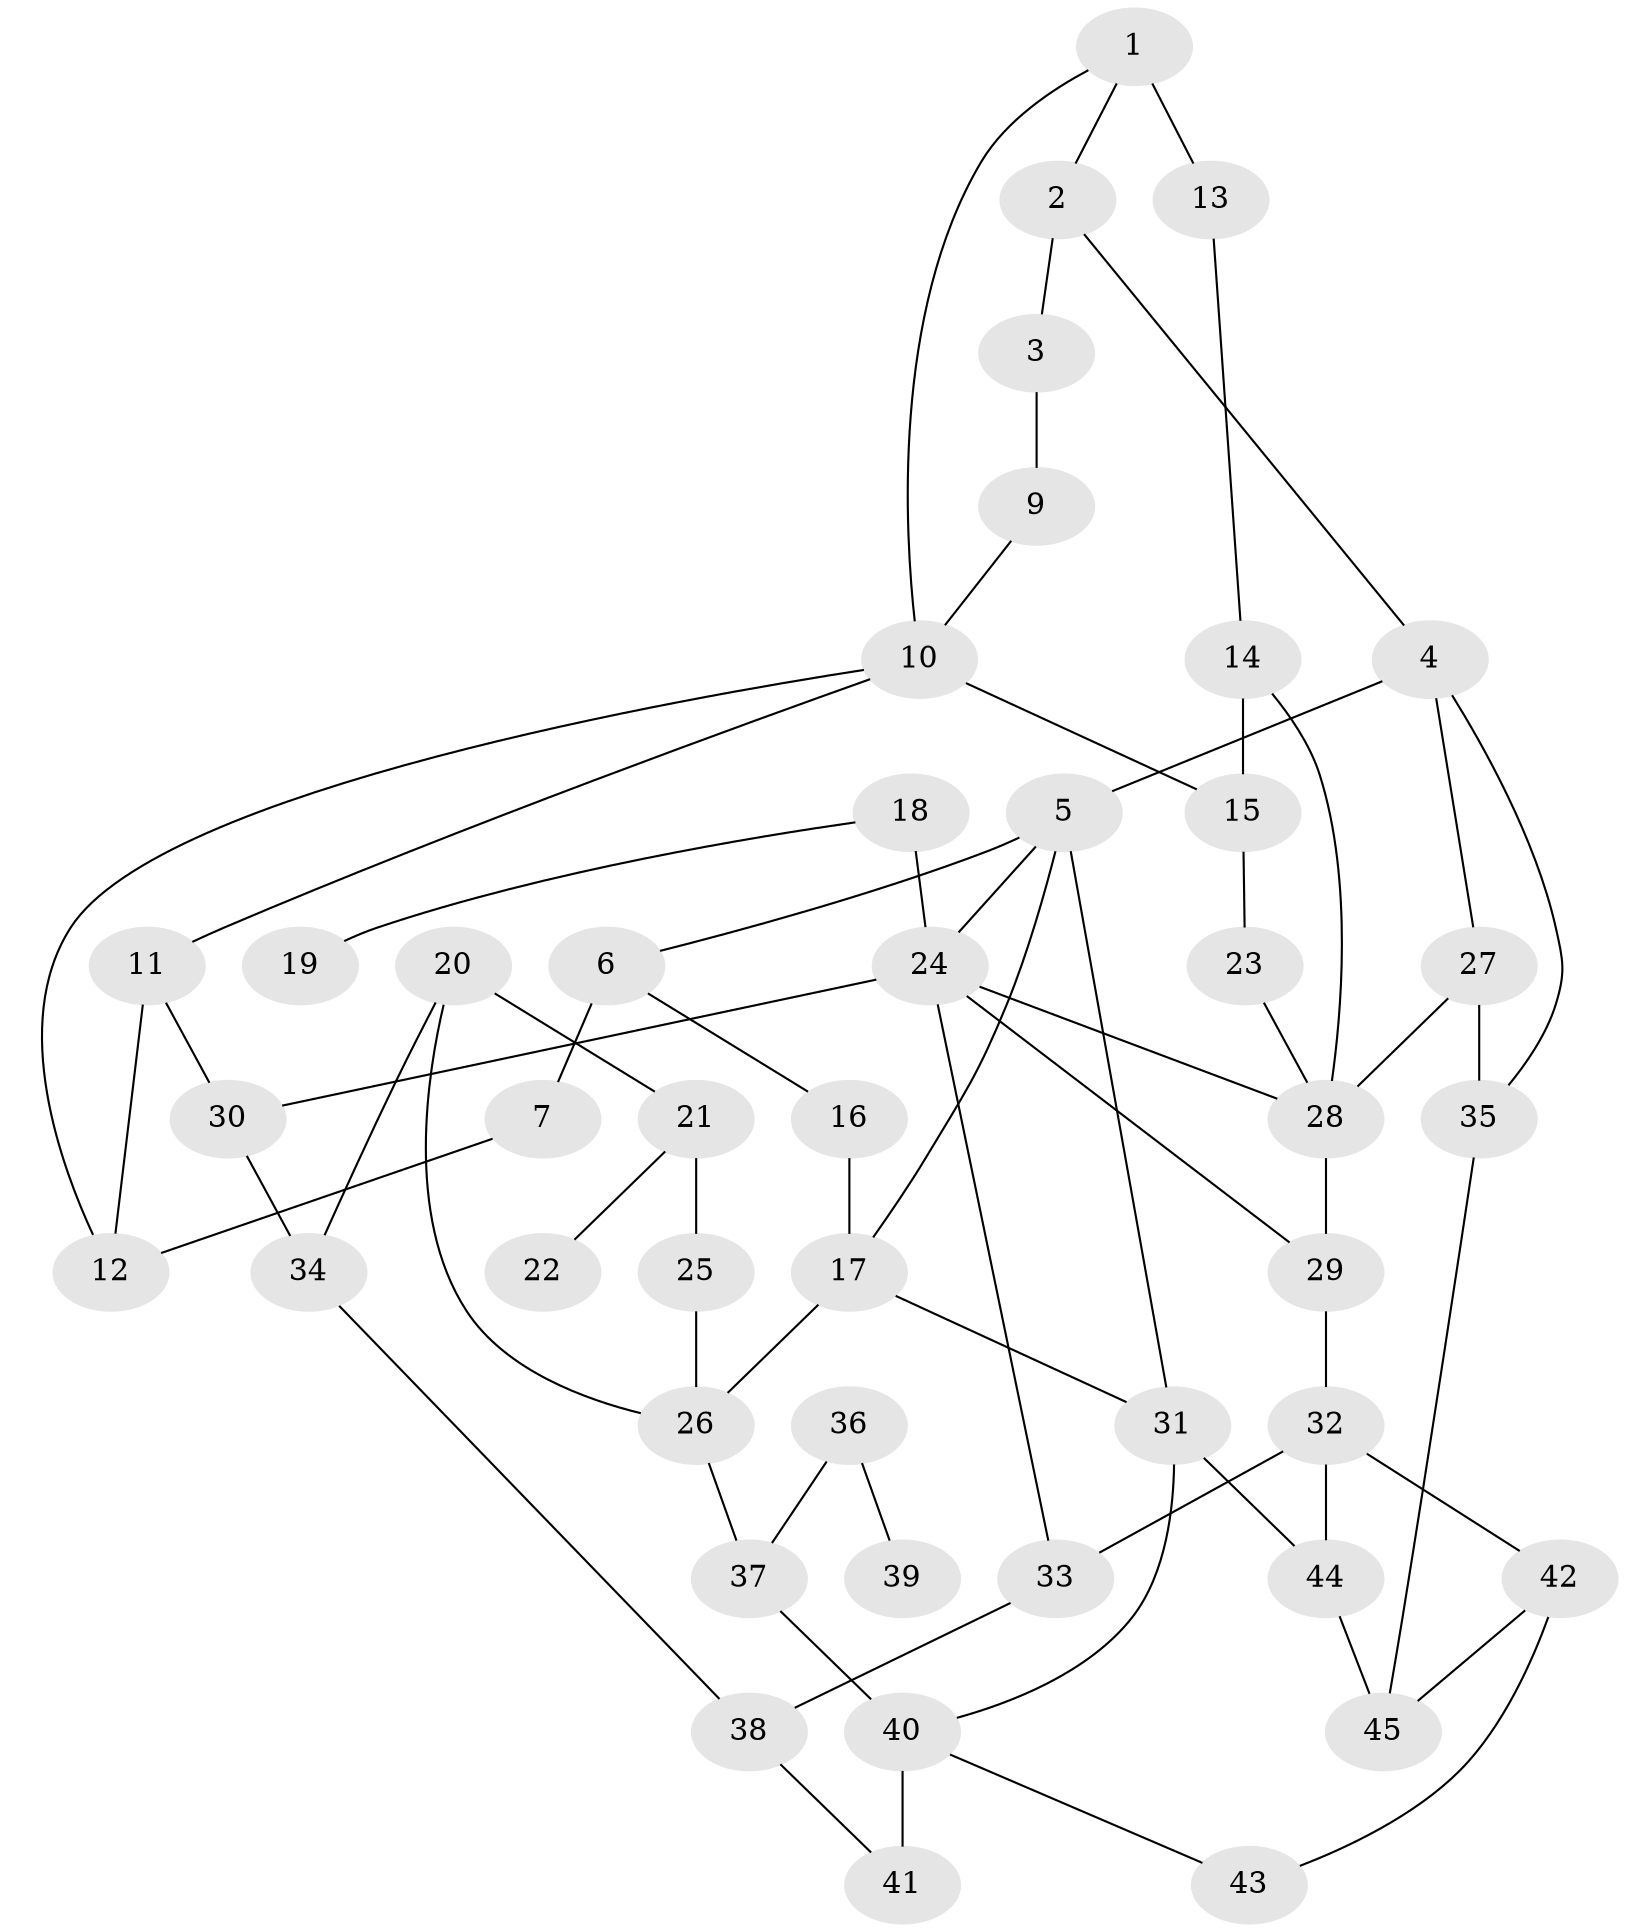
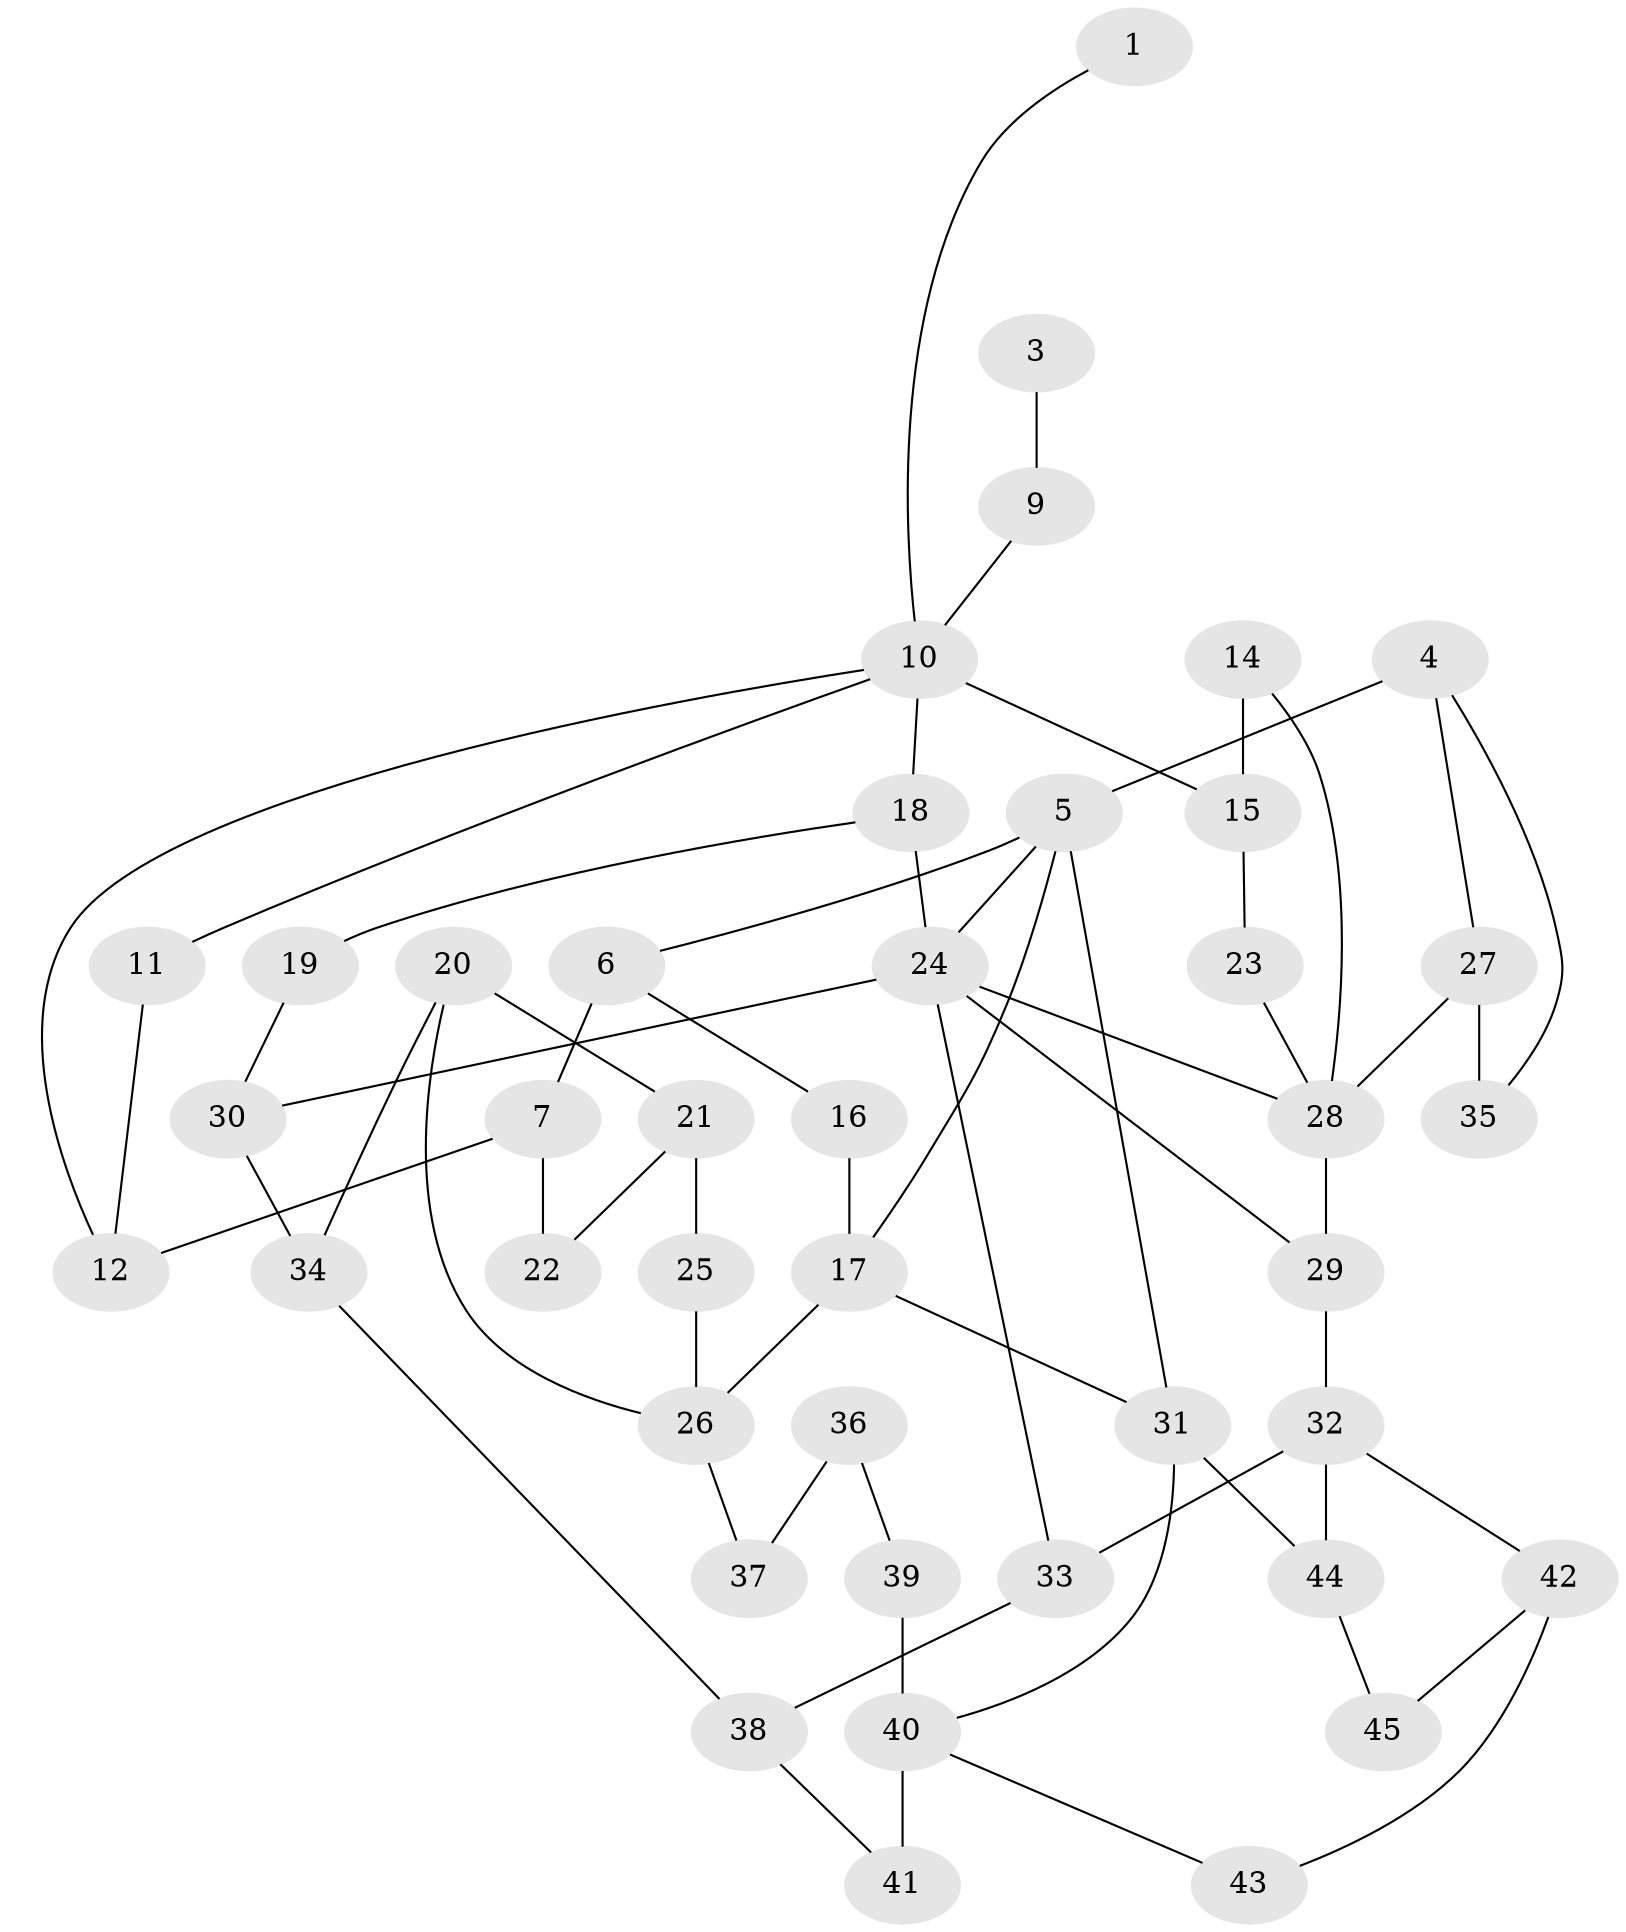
node "2": removed
node "13": removed
edge "10" -- "18": added
edge "11" -- "30": now "19" -- "30"
edge "7" -- "22": added
edge "35" -- "45": removed
edge "37" -- "40": now "39" -- "40"
